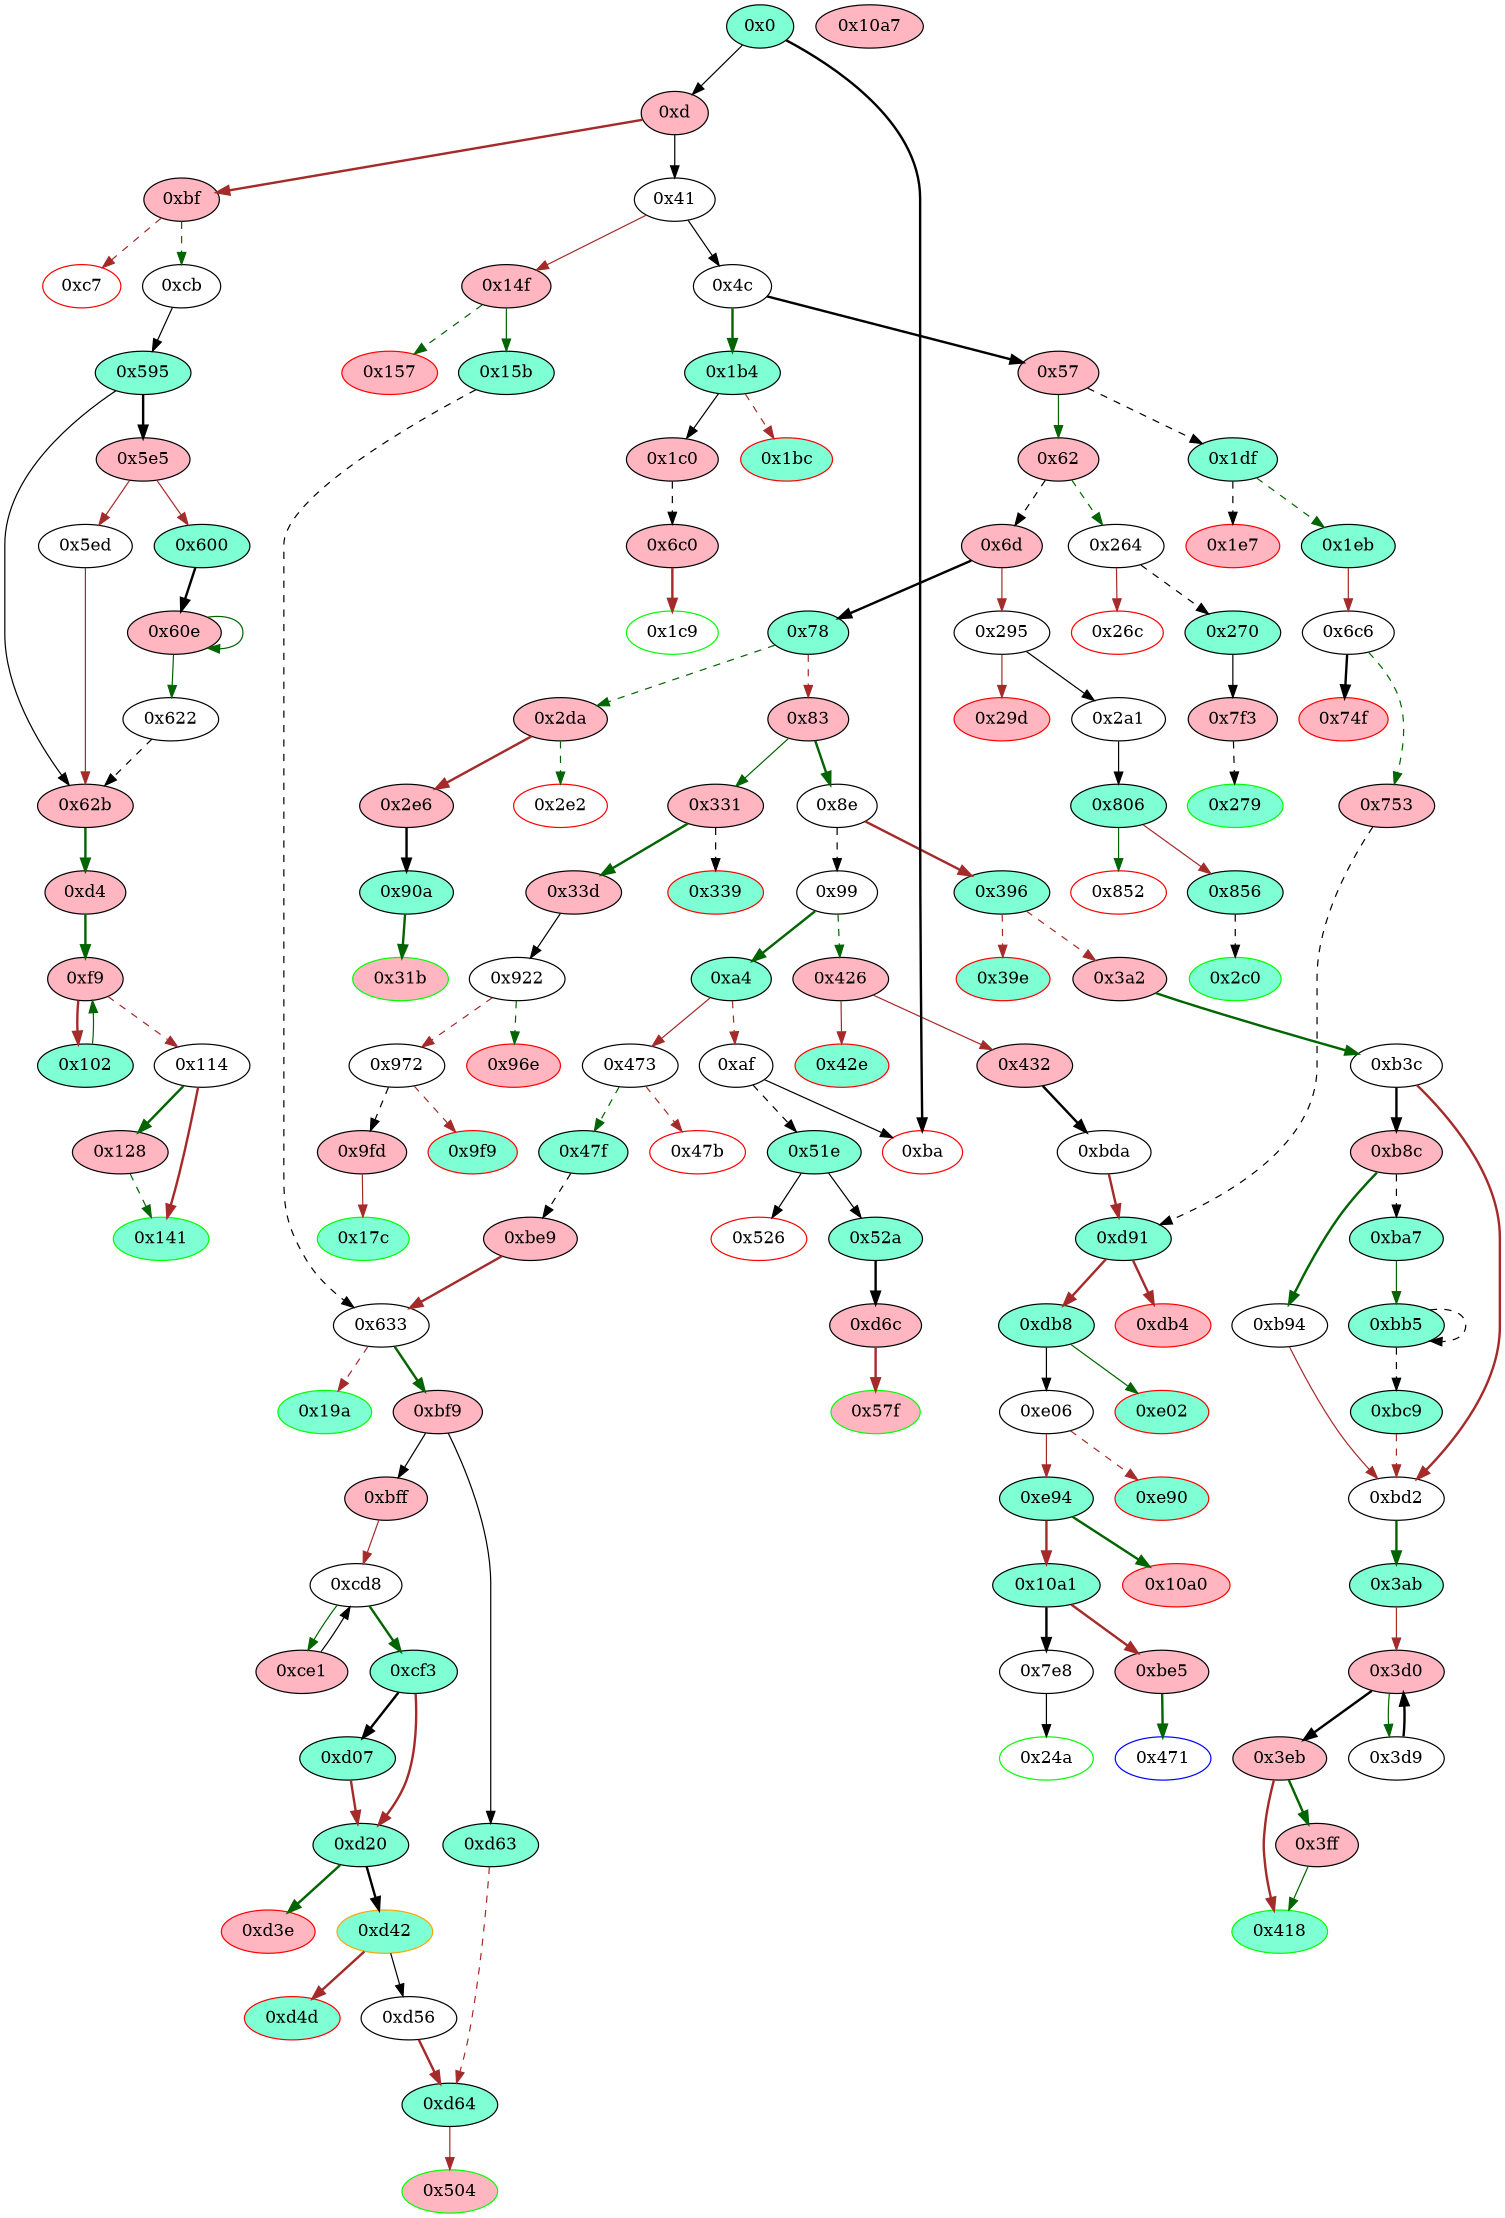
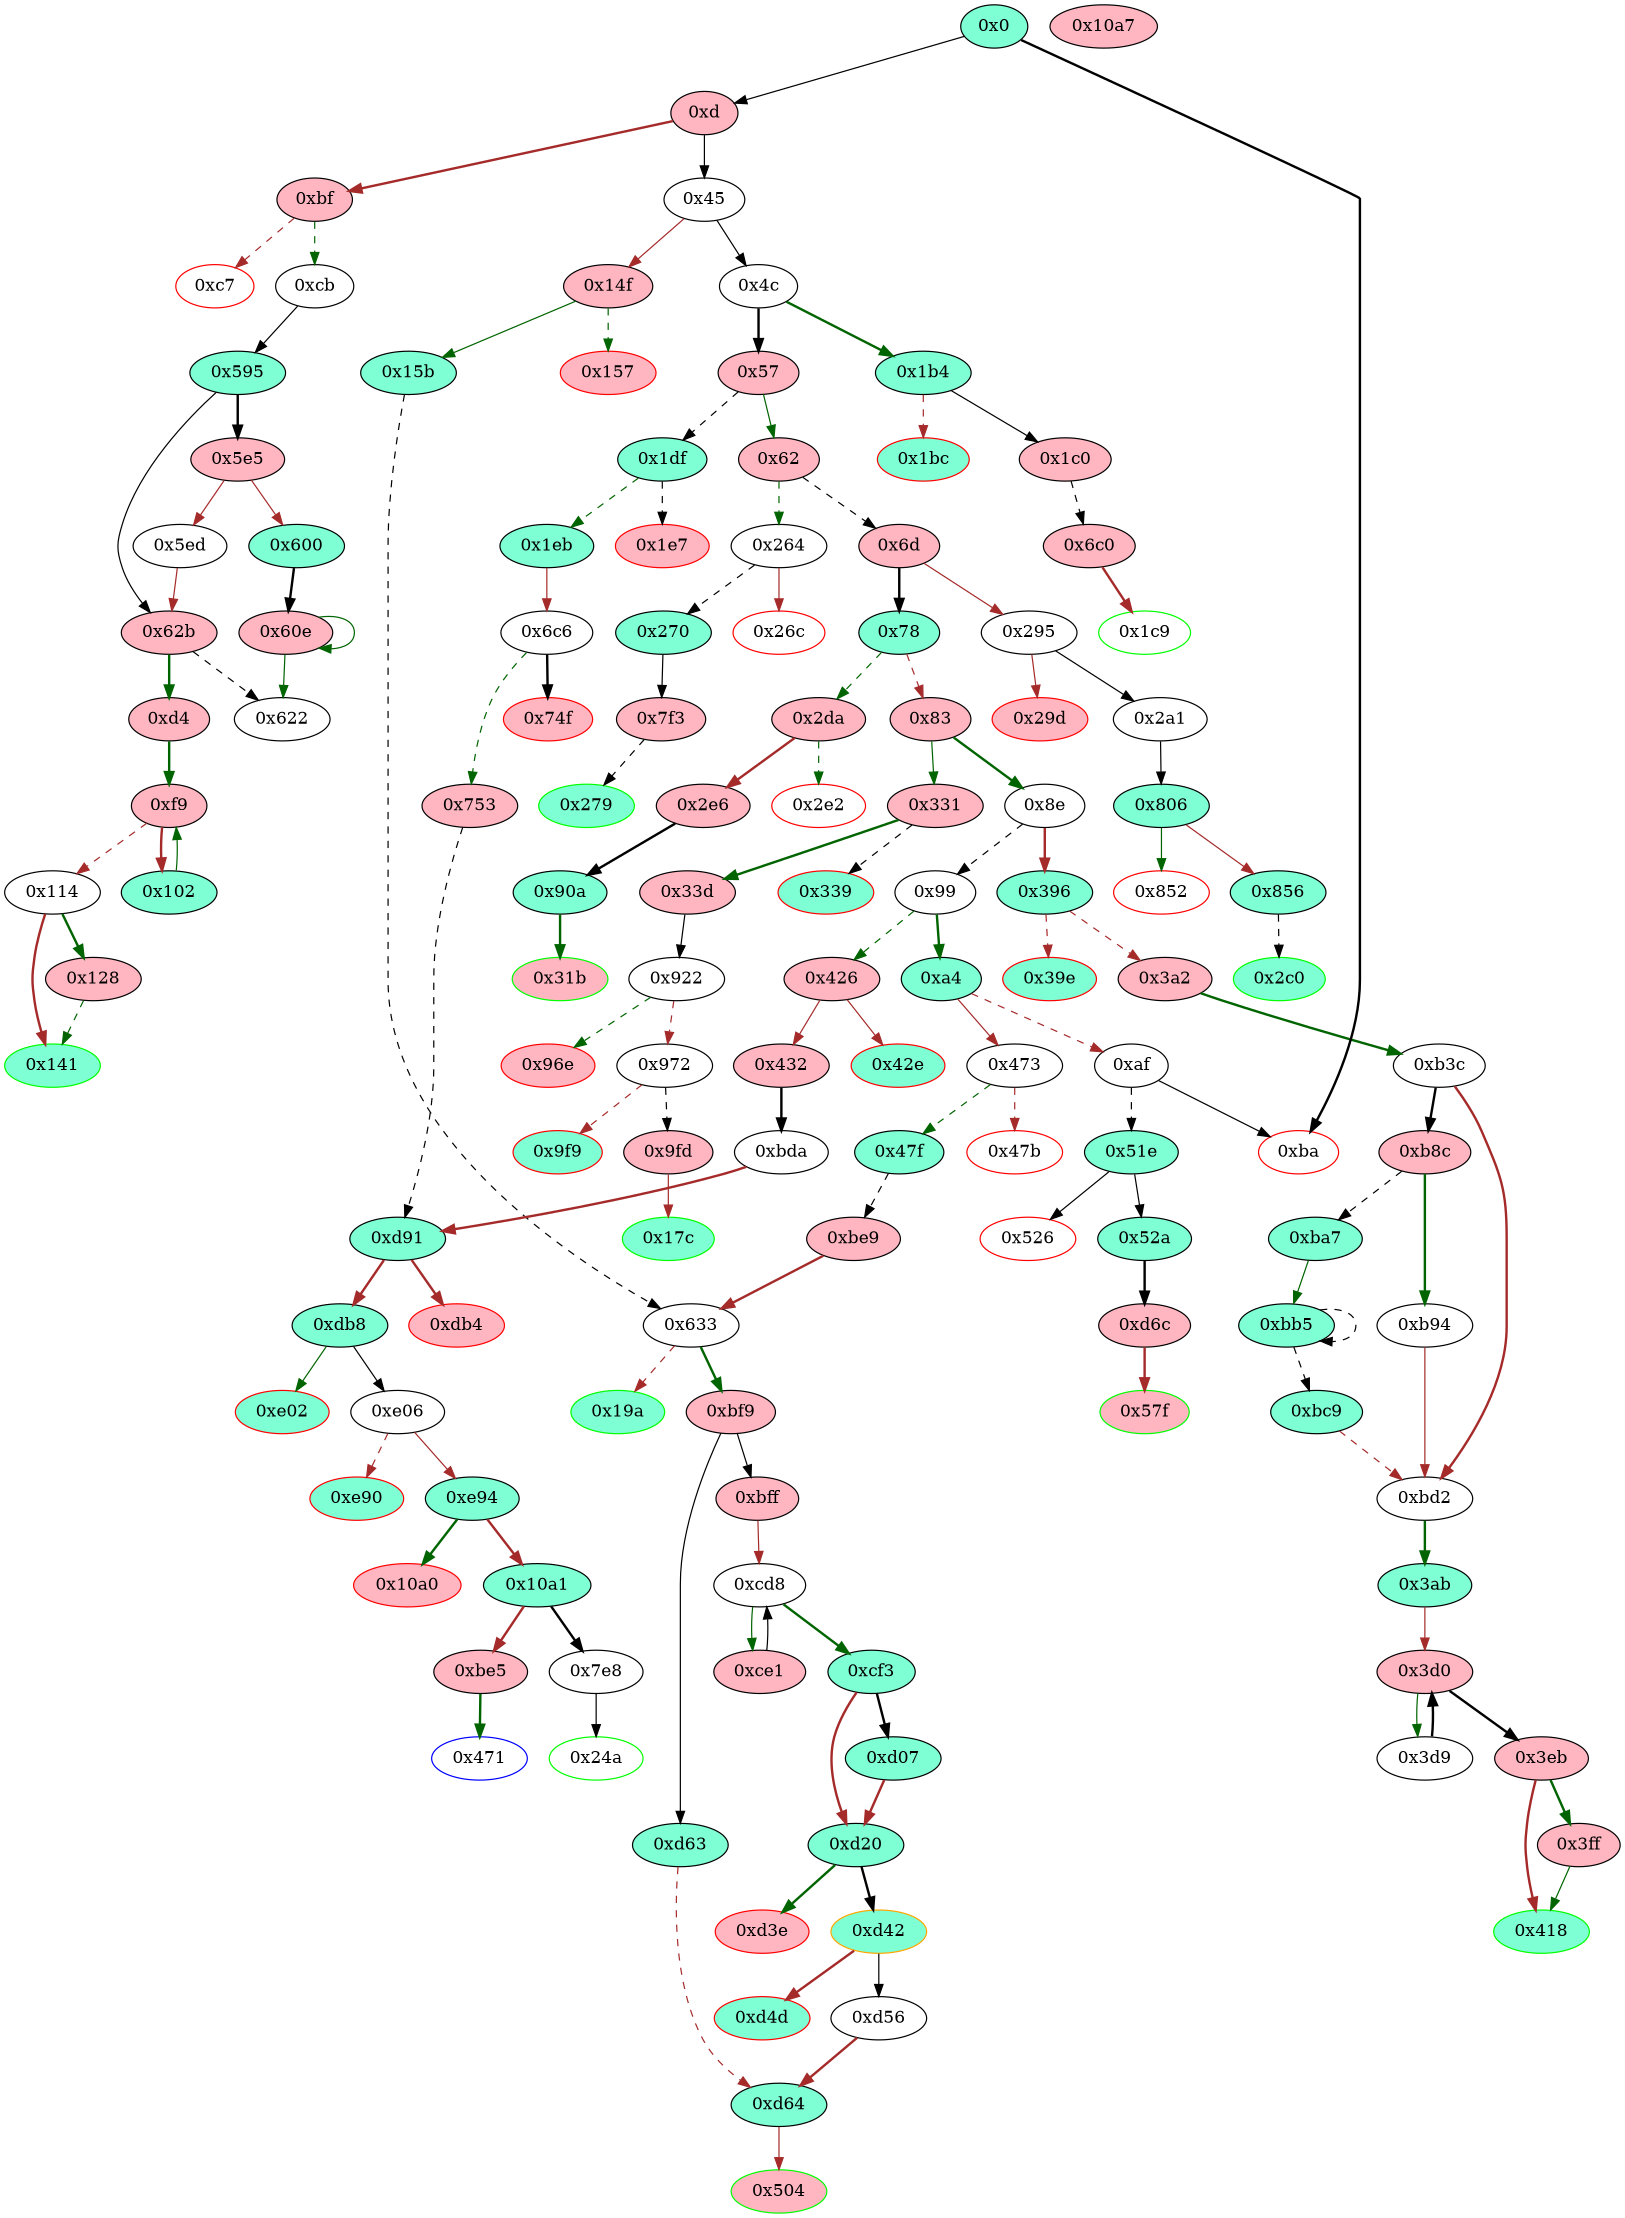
node "0x41": label "0x41" -> "0x45"
edge "0x622" -> "0x62b": reversed
